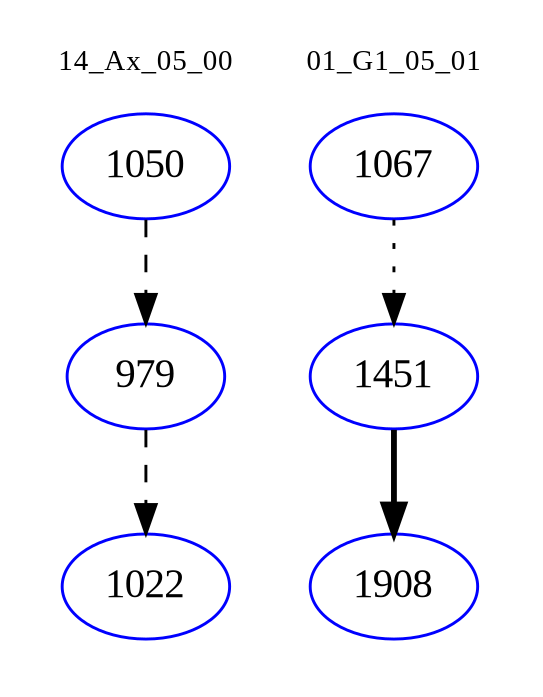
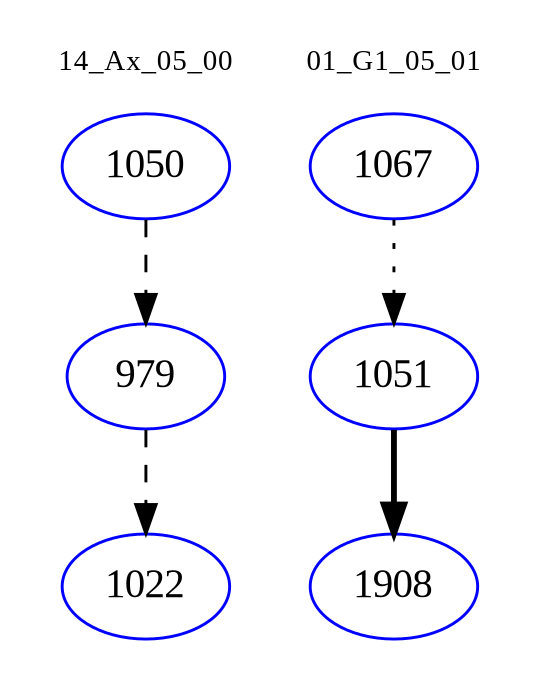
node "1451": label "1451" -> "1051"
